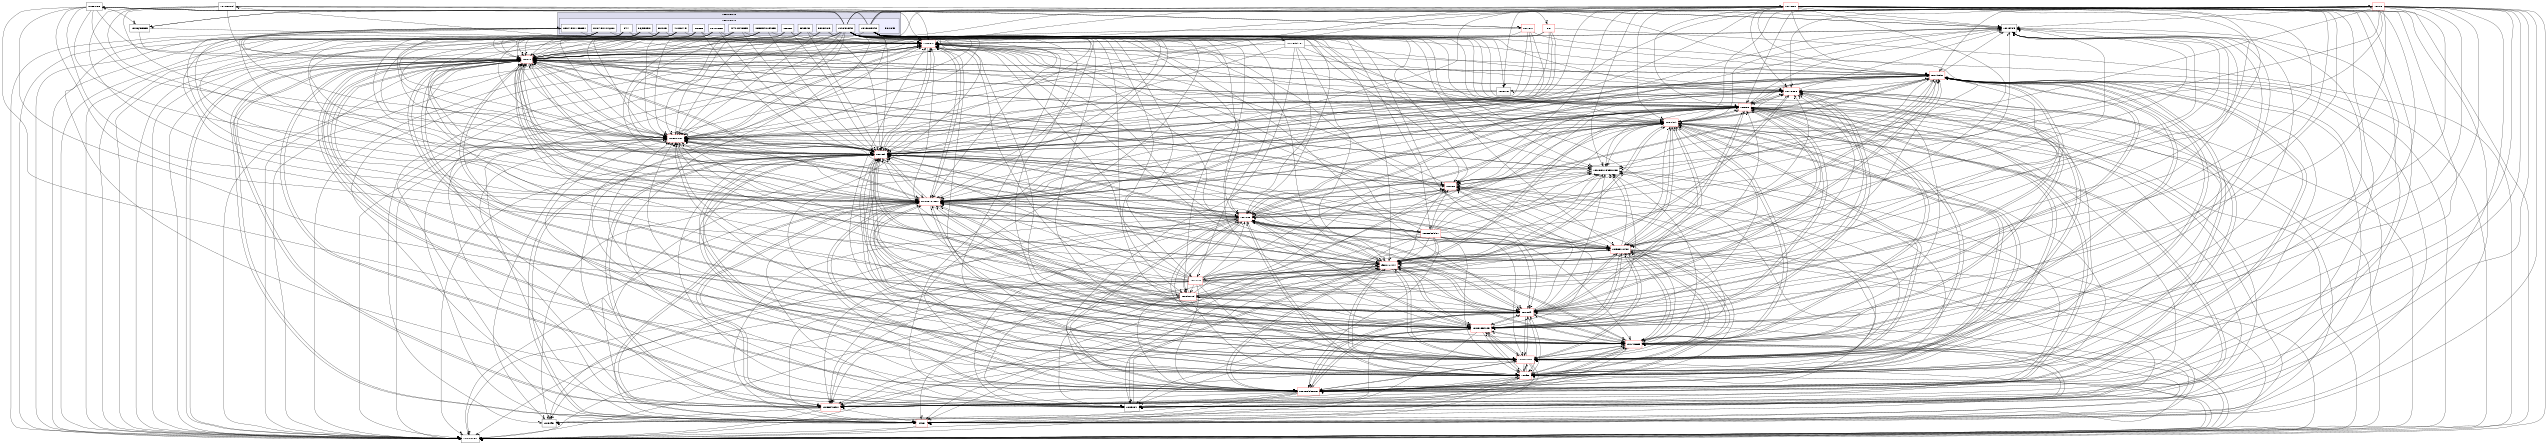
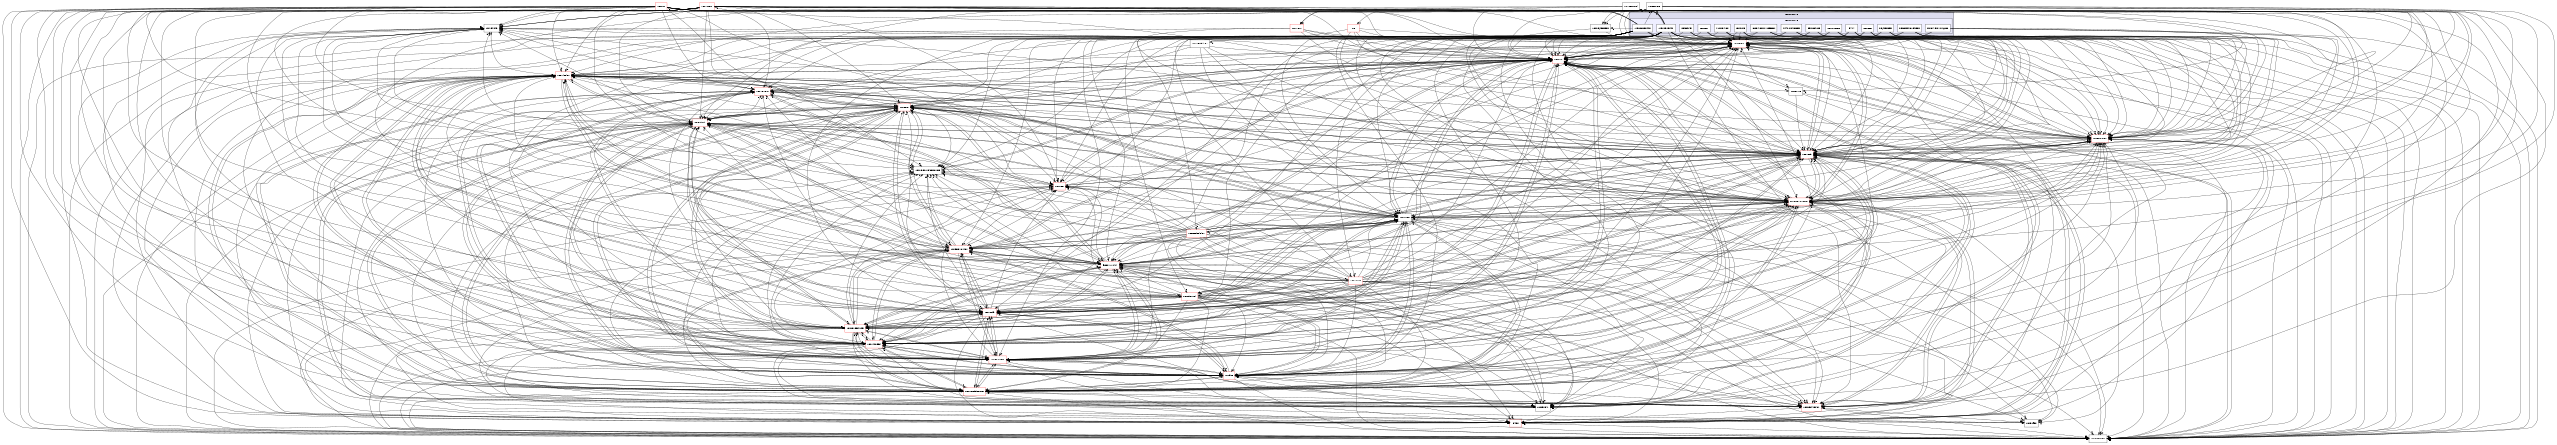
node "examples": removed
edge "AP_InertialNav" -> "GCS_MAVLink": now "AC_PID" -> "GCS_MAVLink"
node "AP_AHRS": color red -> black
edge "AP_Terrain" -> "I2CDriver_HMC5883L": now "AP_Terrain" -> "AP_Math"
